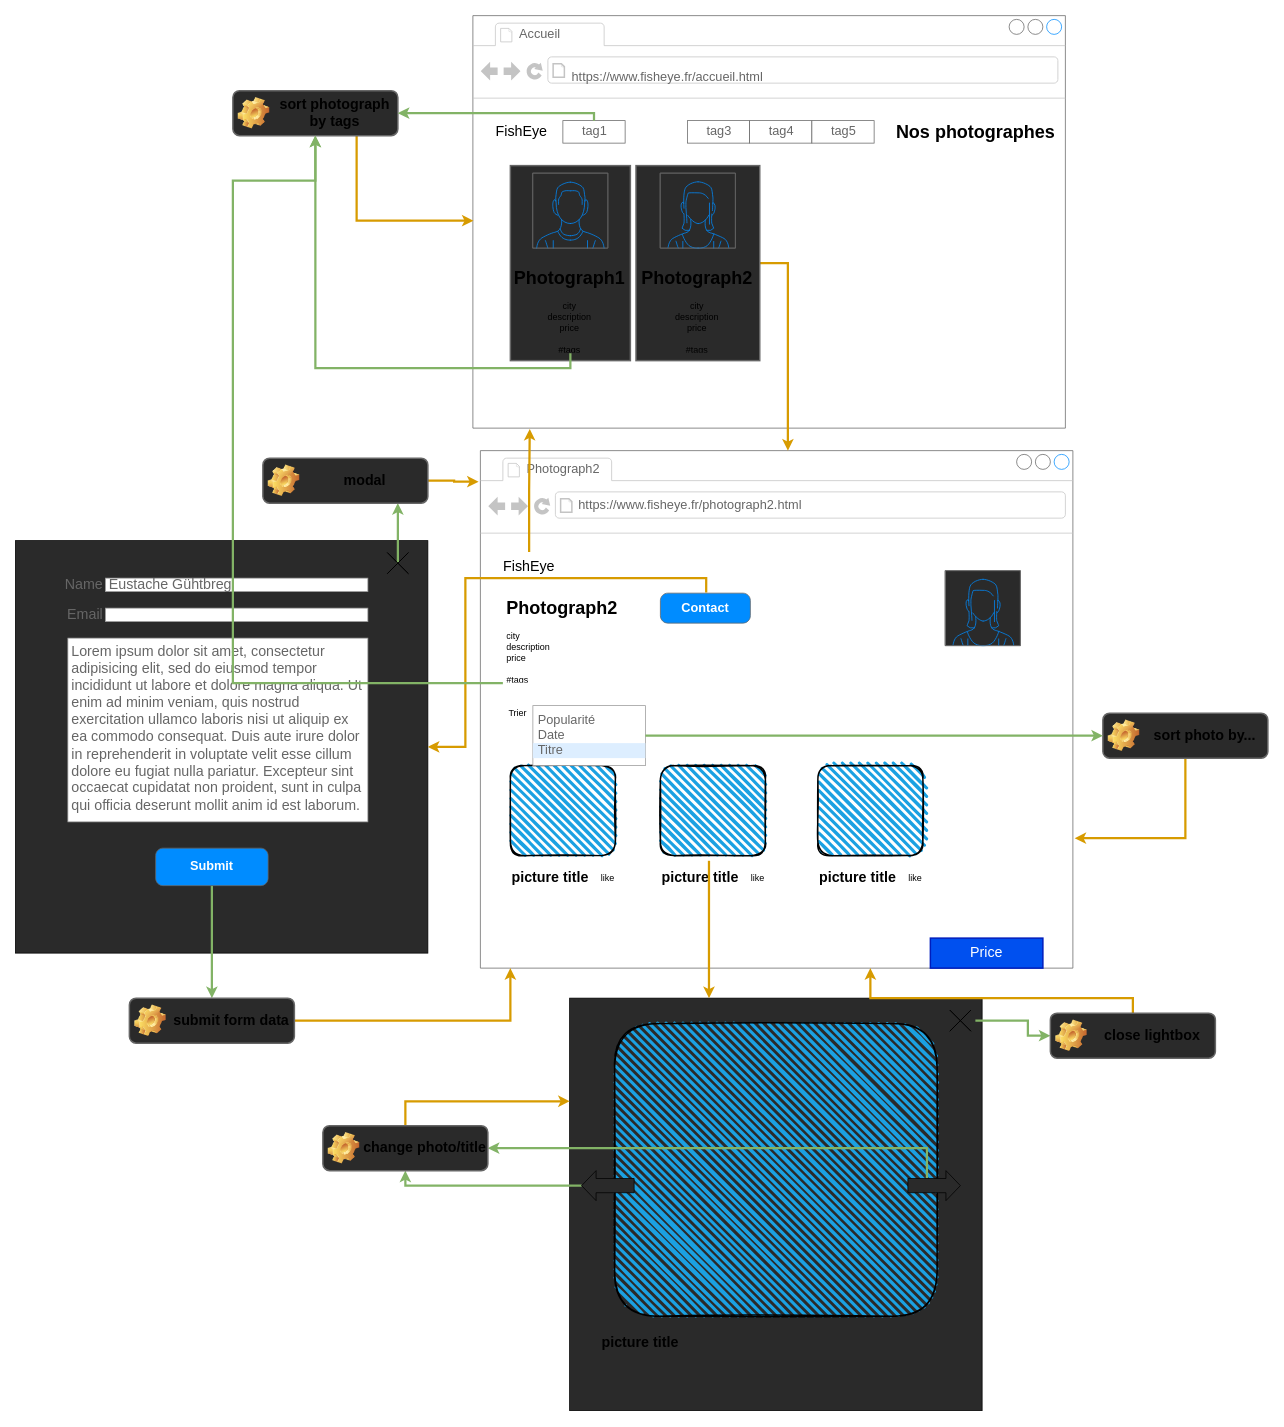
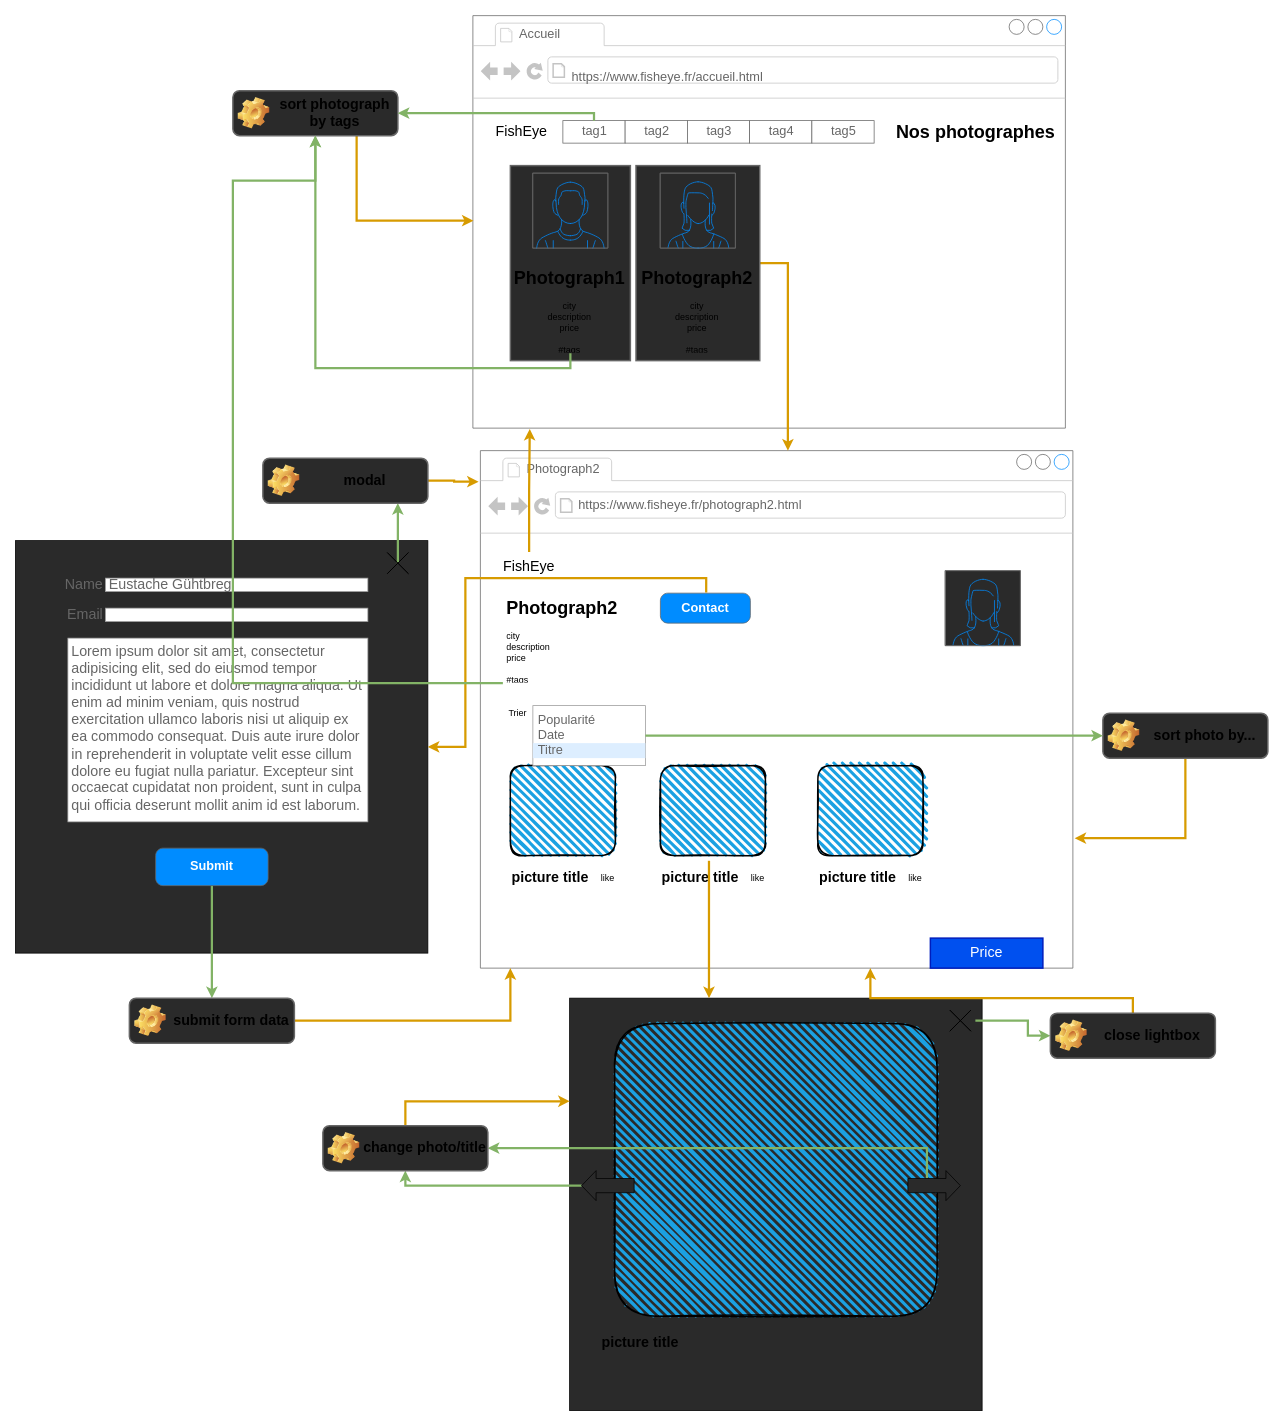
node "tag2": added
